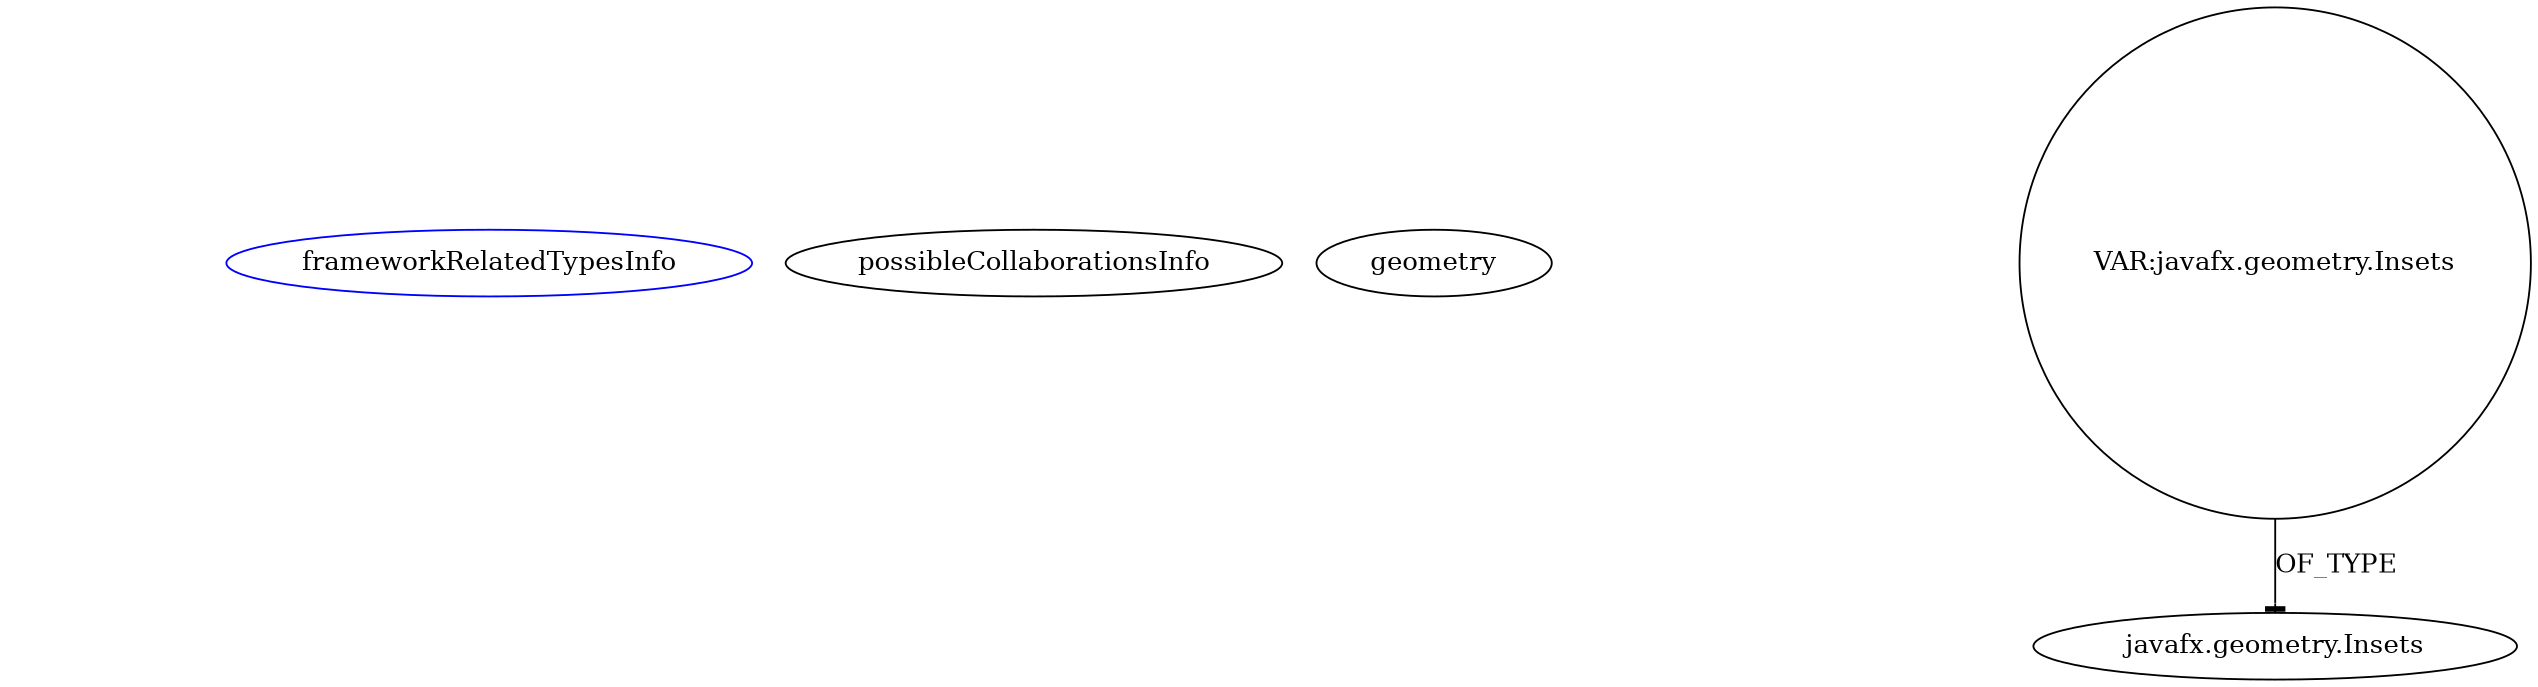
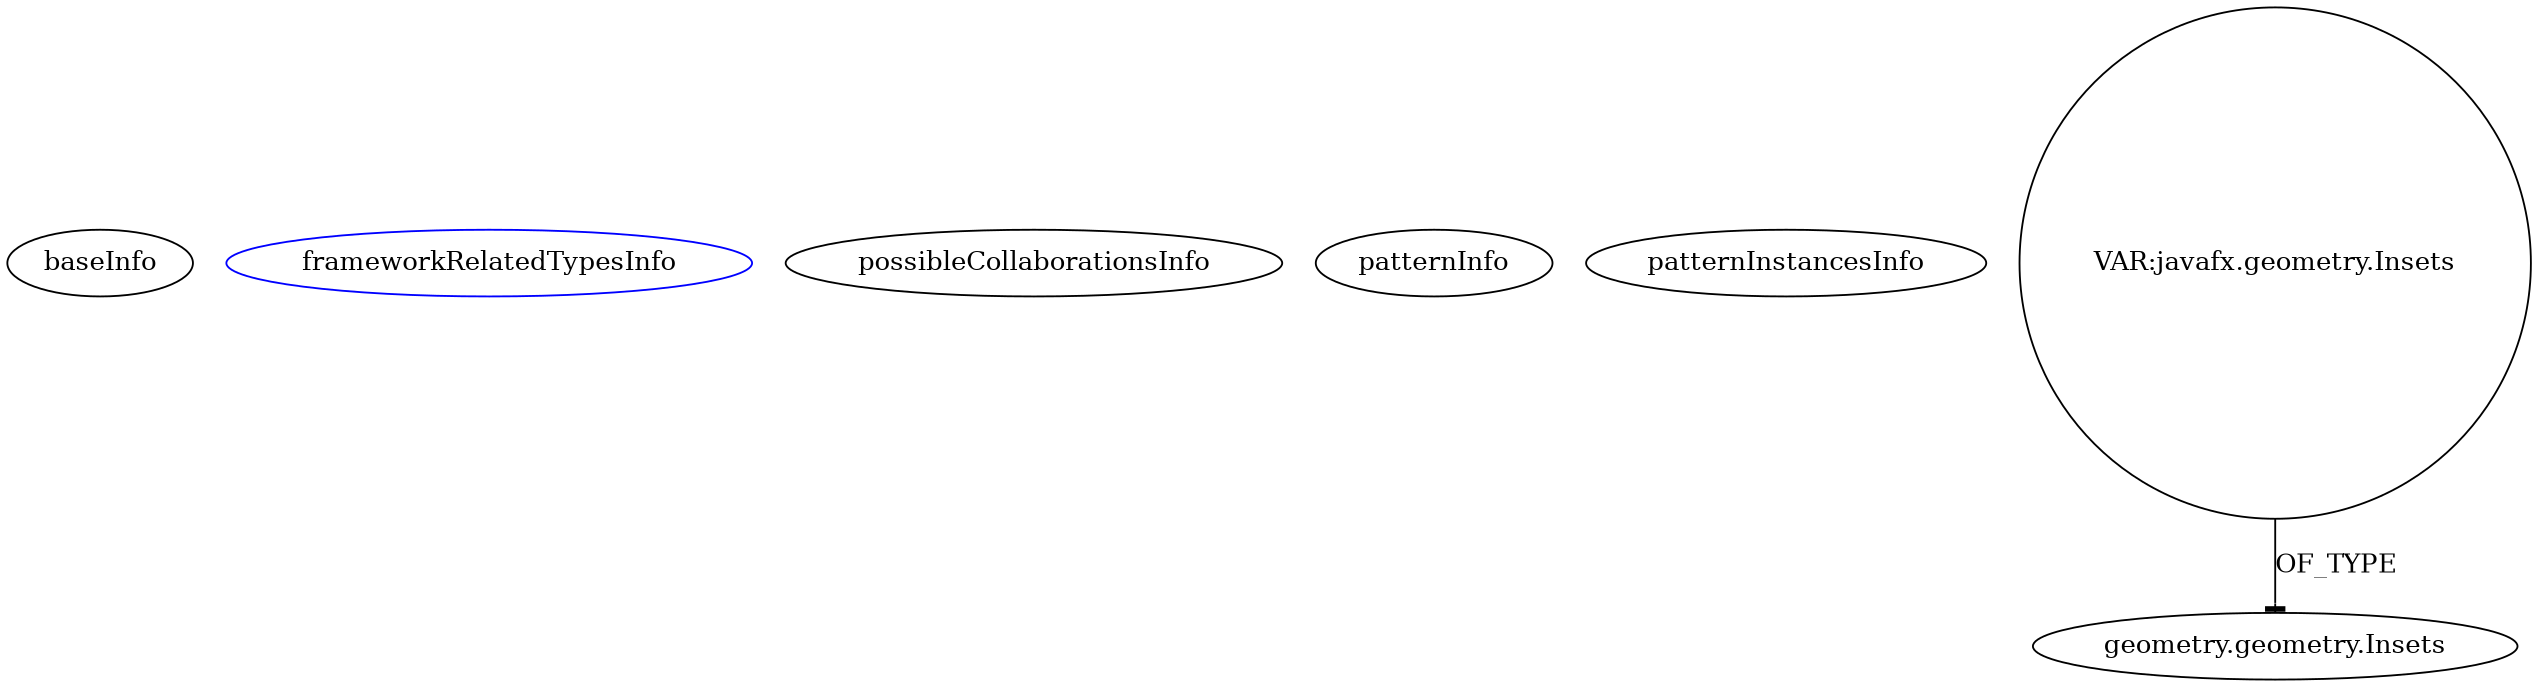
node "baseInfo": added
node "geometry": label "geometry" -> "patternInfo"
node "patternInstancesInfo": added
node "javafx.geometry.Insets": label "javafx.geometry.Insets" -> "geometry.geometry.Insets"
